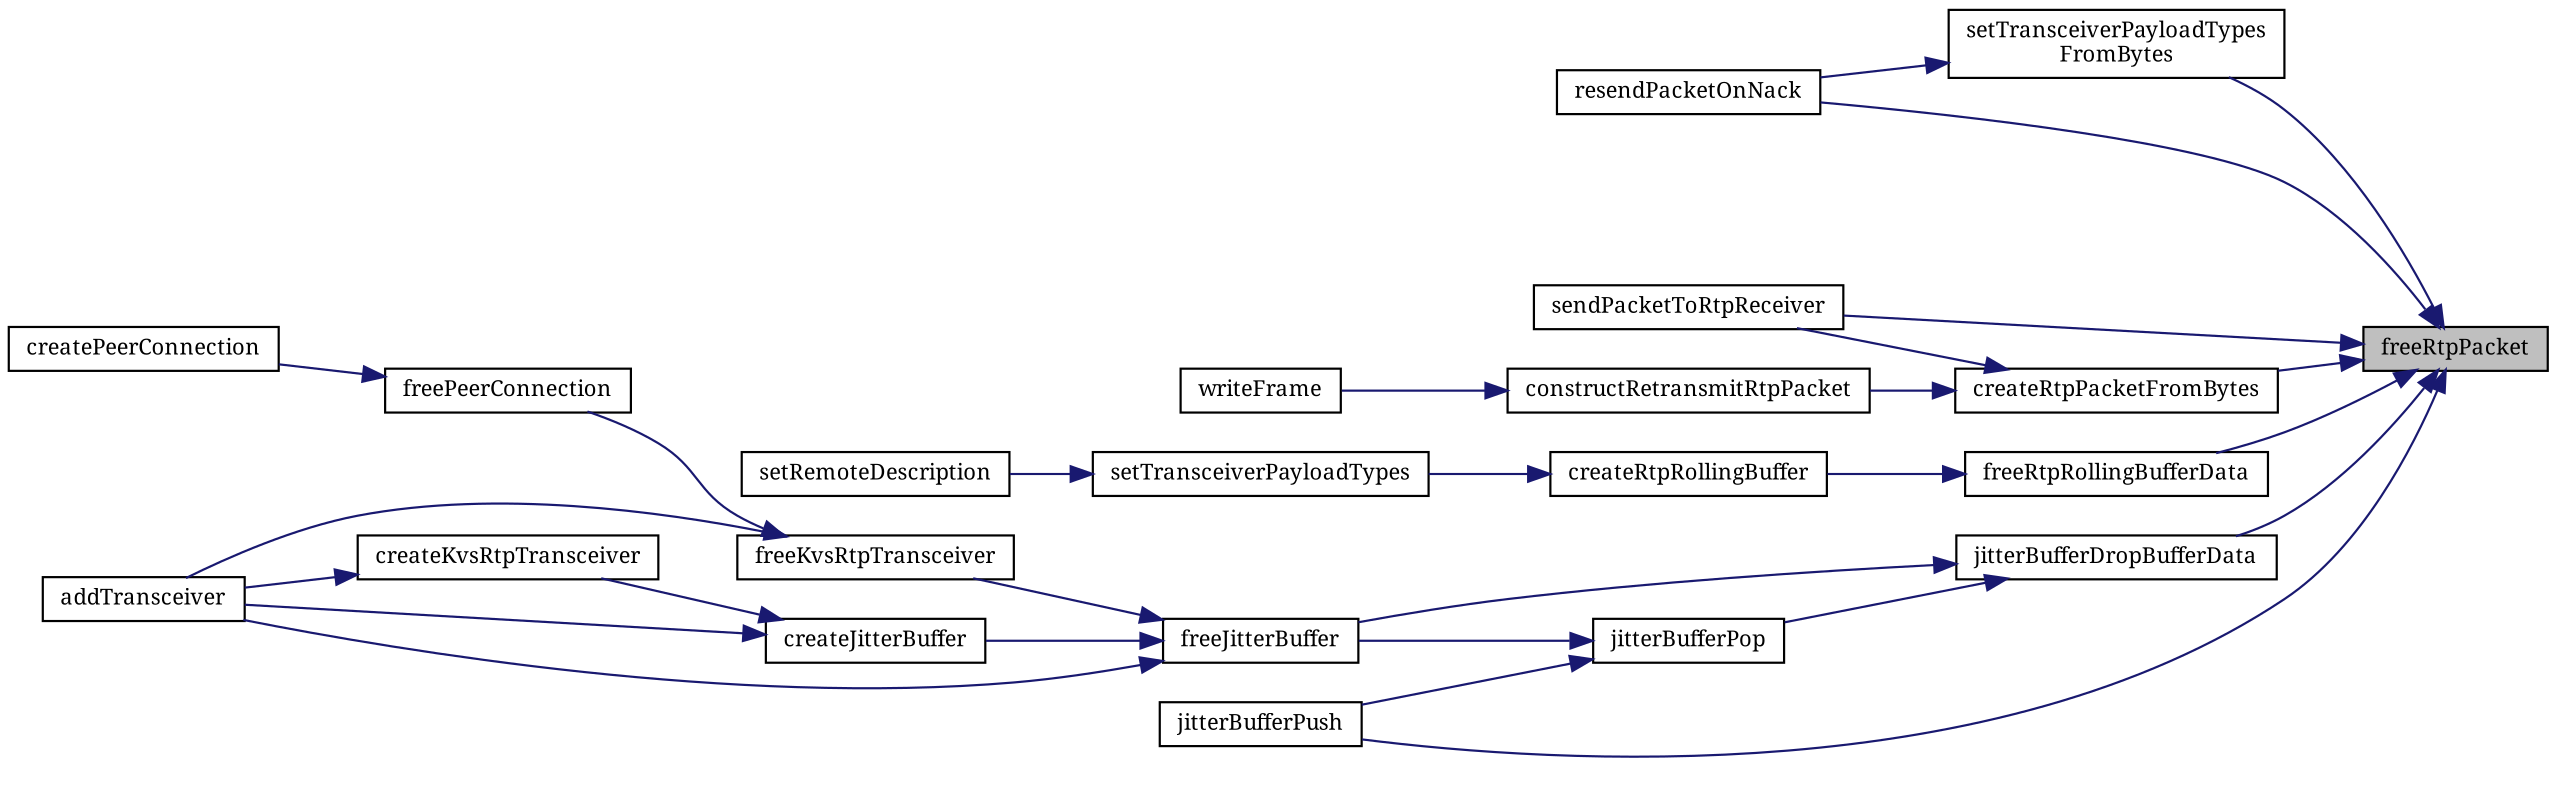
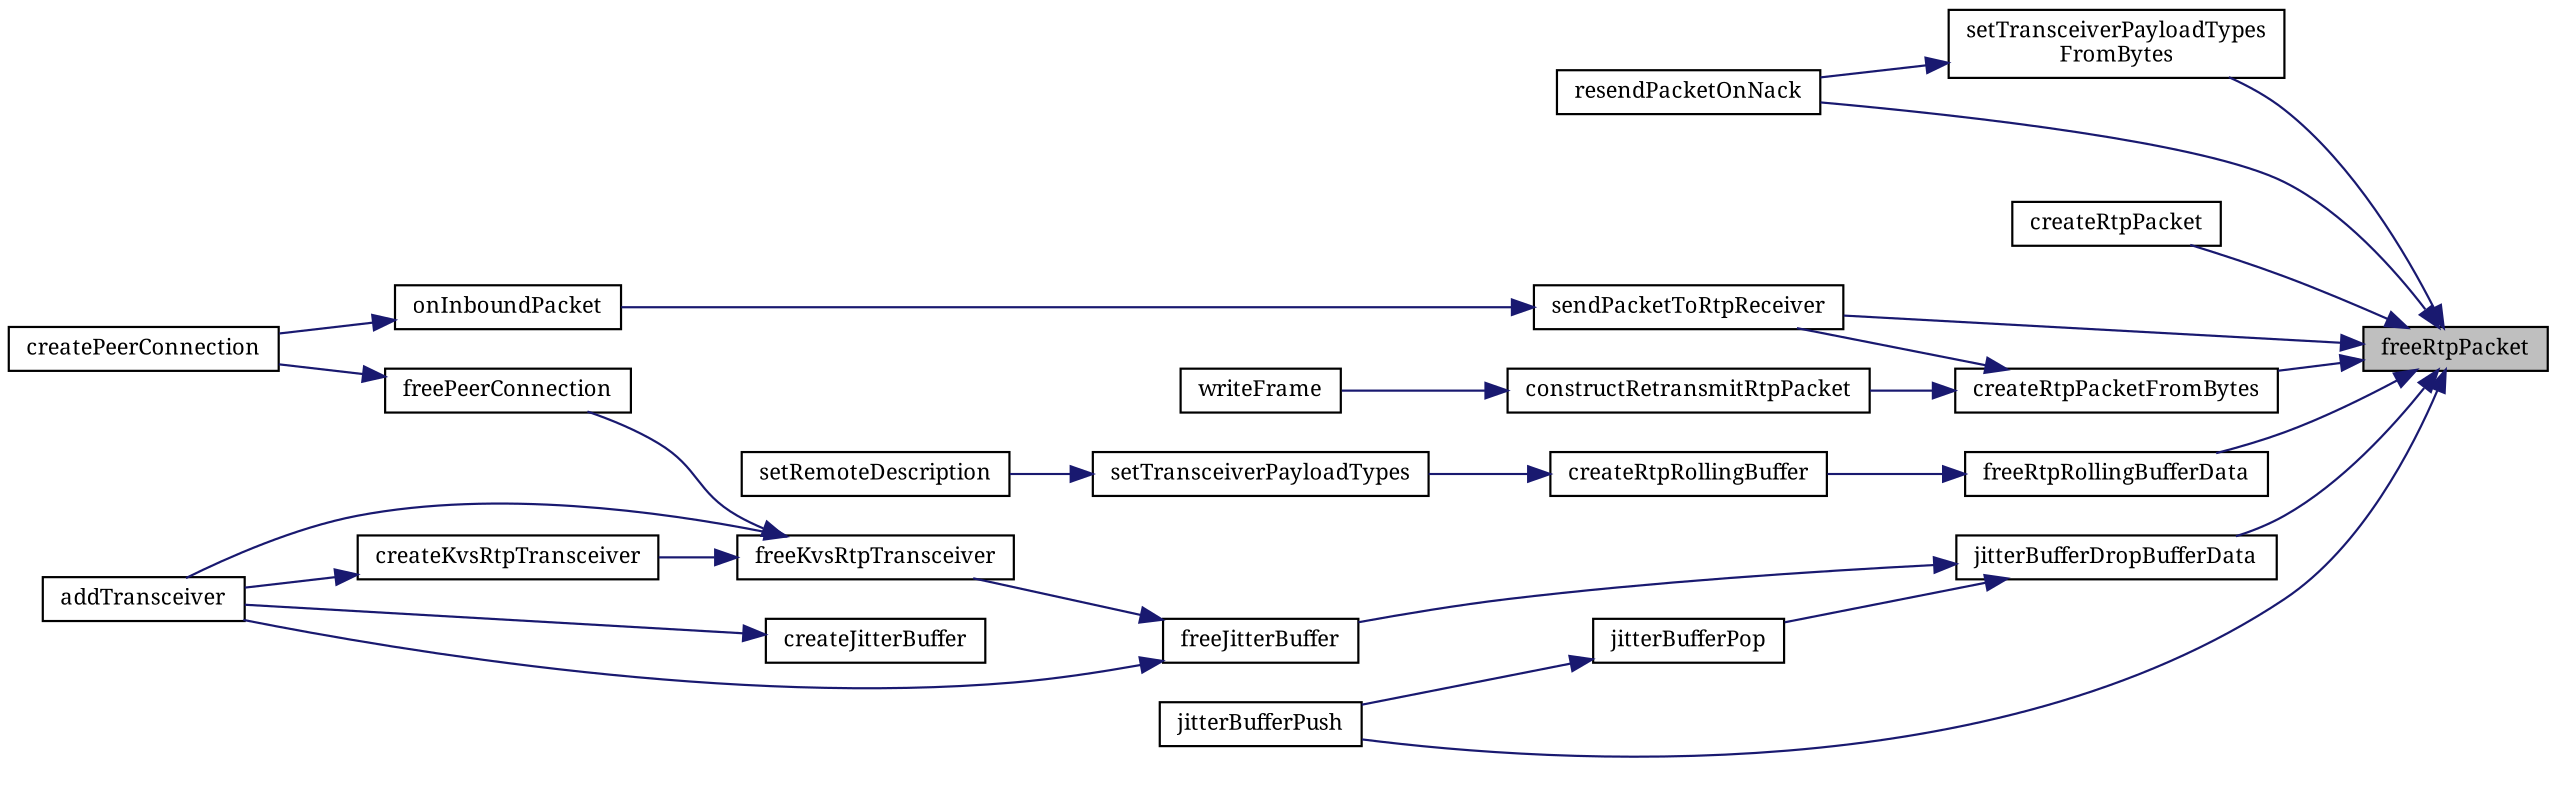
node "createRtpPacket": added
node "onInboundPacket": added
edge "createKvsRtpTransceiver" -> "createJitterBuffer": now "createKvsRtpTransceiver" -> "freeKvsRtpTransceiver"
edge "createJitterBuffer" -> "freeJitterBuffer": removed
edge "freeJitterBuffer" -> "jitterBufferPop": removed
